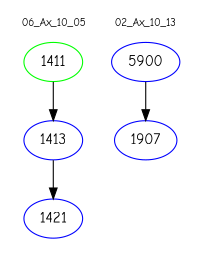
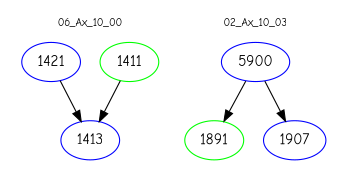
cluster "06_Ax_10_05": label "06_Ax_10_05" -> "06_Ax_10_00"
cluster "02_Ax_10_13": label "02_Ax_10_13" -> "02_Ax_10_03"
node "1891": added
edge "1413" -> "1421": reversed
